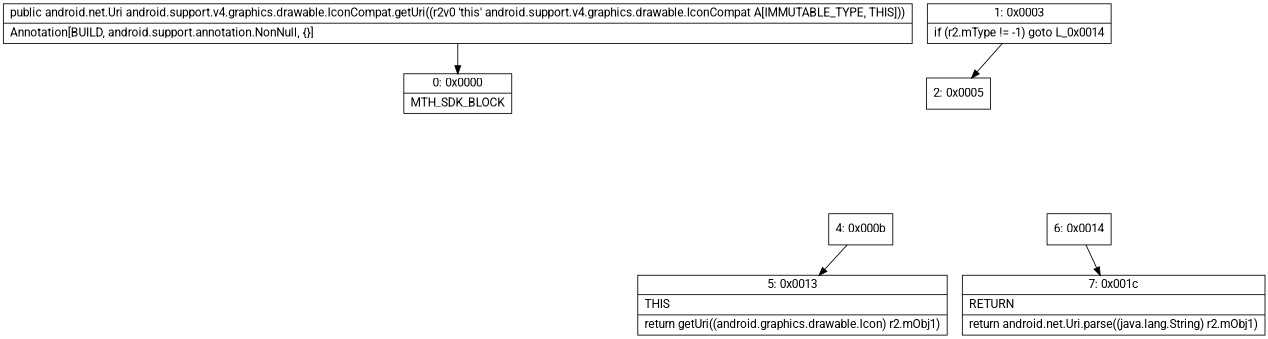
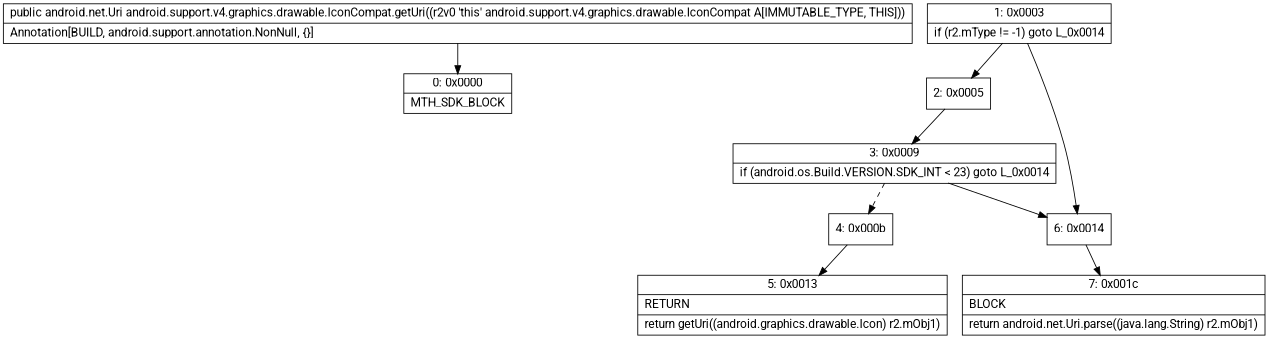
edge "1: 0x0003" -> "6: 0x0014": added
node "3: 0x0009": added
node "5: 0x0013": text "THIS" -> "RETURN"
node "7: 0x001c": text "RETURN" -> "BLOCK"
